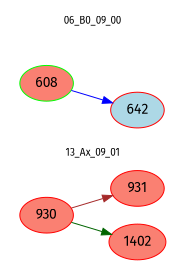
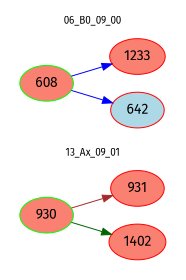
node "1233": added
node "930": color red -> green
